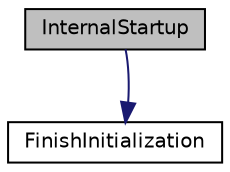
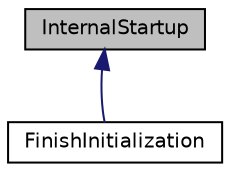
edge "InternalStartup" -> "FinishInitialization": reversed
